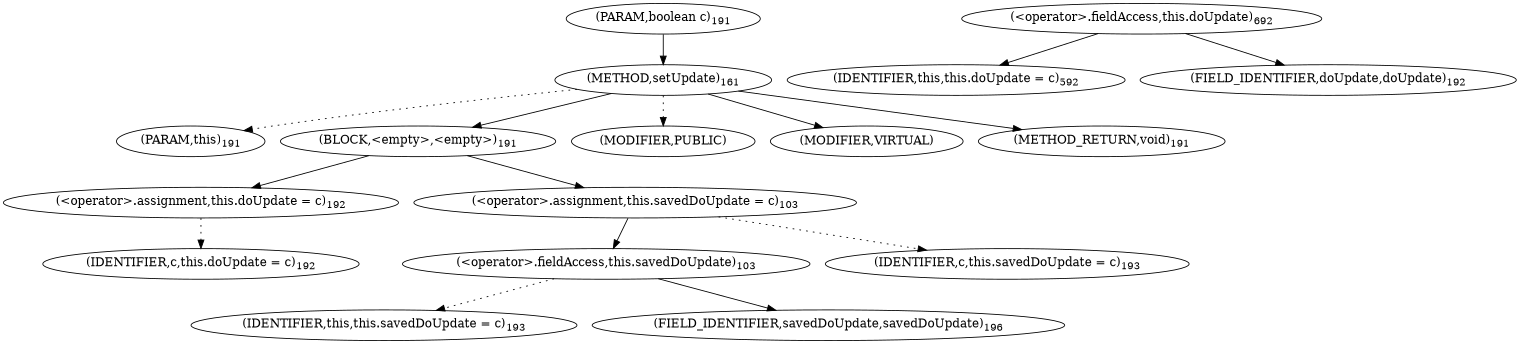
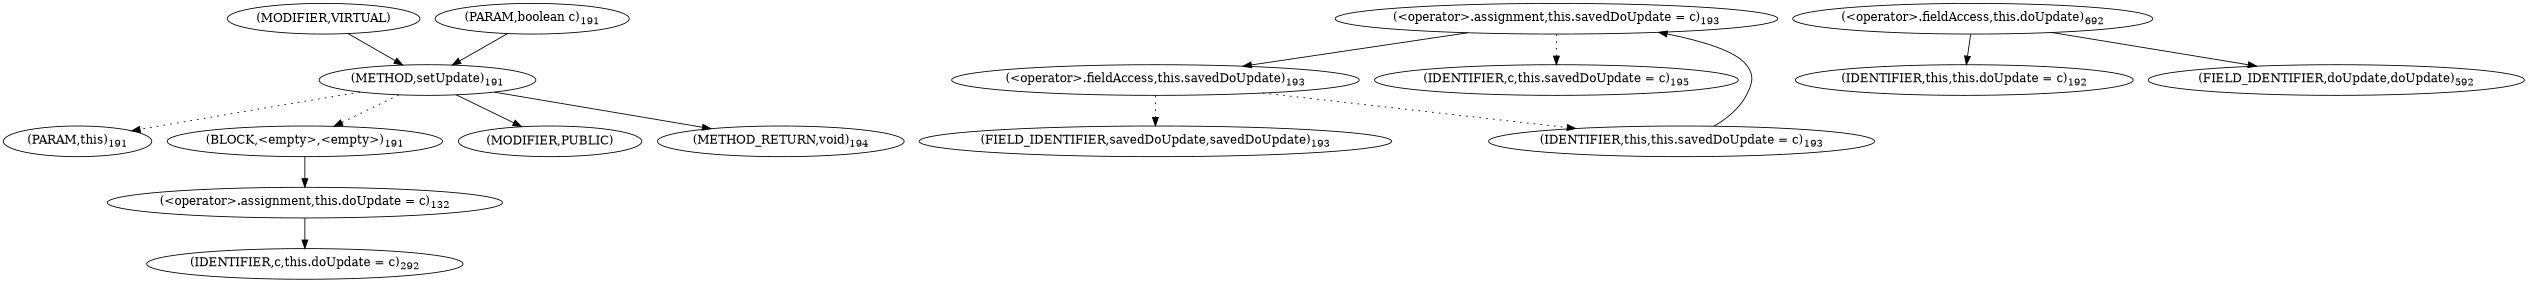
node "(METHOD,setUpdate)": text "161" -> "191"
node "(IDENTIFIER,this,this.doUpdate = c)": text "592" -> "192"
node "(FIELD_IDENTIFIER,doUpdate,doUpdate)": text "192" -> "592"
edge "(METHOD,setUpdate)" -> "(MODIFIER,PUBLIC)": style dotted -> solid
edge "(METHOD,setUpdate)" -> "(BLOCK,<empty>,<empty>)": style solid -> dotted
edge "(METHOD,setUpdate)" -> "(MODIFIER,VIRTUAL)": reversed
node "(METHOD_RETURN,void)": text "191" -> "194"
edge "(BLOCK,<empty>,<empty>)" -> "(<operator>.assignment,this.savedDoUpdate = c)": now "(IDENTIFIER,this,this.savedDoUpdate = c)" -> "(<operator>.assignment,this.savedDoUpdate = c)"
node "(<operator>.assignment,this.doUpdate = c)": text "192" -> "132"
node "(<operator>.assignment,this.savedDoUpdate = c)": text "103" -> "193"
edge "(<operator>.assignment,this.doUpdate = c)" -> "(IDENTIFIER,c,this.doUpdate = c)": style dotted -> solid
node "(IDENTIFIER,c,this.doUpdate = c)": text "192" -> "292"
node "(<operator>.fieldAccess,this.savedDoUpdate)": text "103" -> "193"
node "(IDENTIFIER,c,this.savedDoUpdate = c)": text "193" -> "195"
edge "(<operator>.fieldAccess,this.savedDoUpdate)" -> "(FIELD_IDENTIFIER,savedDoUpdate,savedDoUpdate)": style solid -> dotted
node "(FIELD_IDENTIFIER,savedDoUpdate,savedDoUpdate)": text "196" -> "193"
